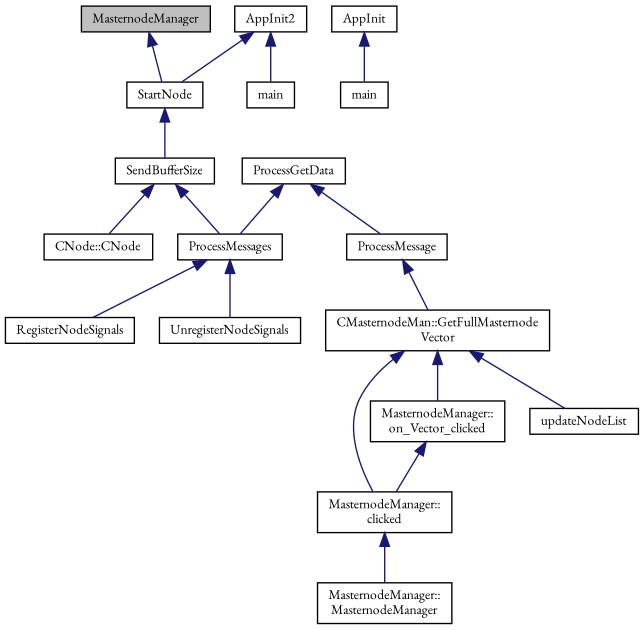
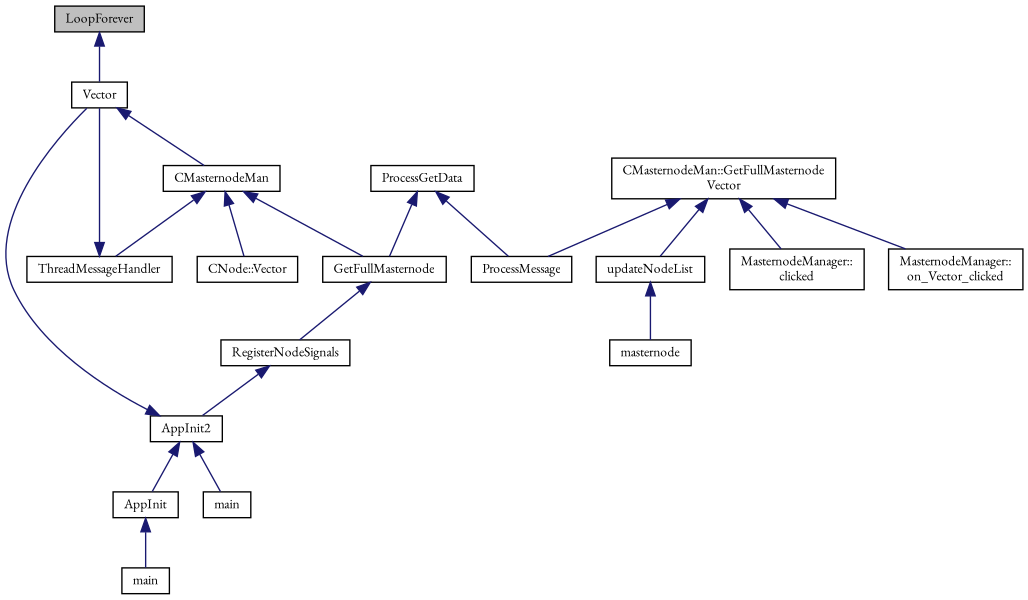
node "MasternodeManager": label "MasternodeManager" -> "LoopForever"
node "StartNode": label "StartNode" -> "Vector"
node "SendBufferSize": label "SendBufferSize" -> "CMasternodeMan"
node "CNode::CNode": label "CNode::CNode" -> "CNode::Vector"
node "ProcessMessages": label "ProcessMessages" -> "GetFullMasternode"
node "ThreadMessageHandler": added
edge "CMasternodeMan::GetFullMasternode Vector" -> "ProcessMessage": reversed
node "UnregisterNodeSignals": removed
node "masternode": added
edge "AppInit2" -> "RegisterNodeSignals": added
edge "AppInit" -> "AppInit2": added
edge "MasternodeManager:: clicked" -> "MasternodeManager:: on_Vector_clicked": removed
node "MasternodeManager:: MasternodeManager": removed
